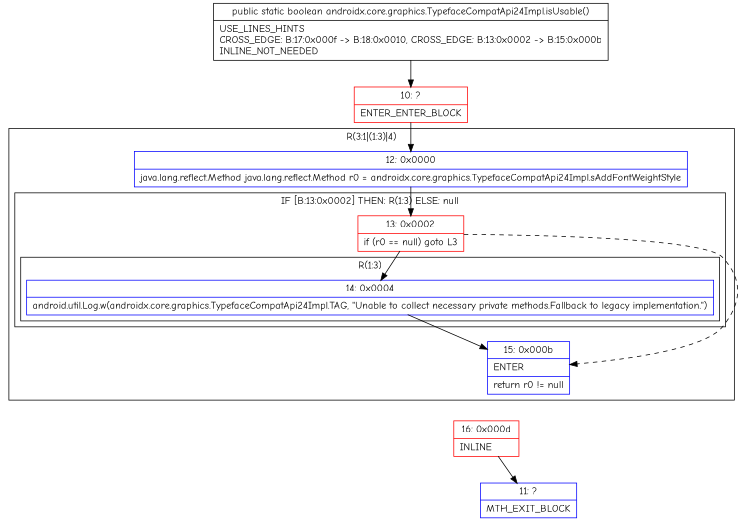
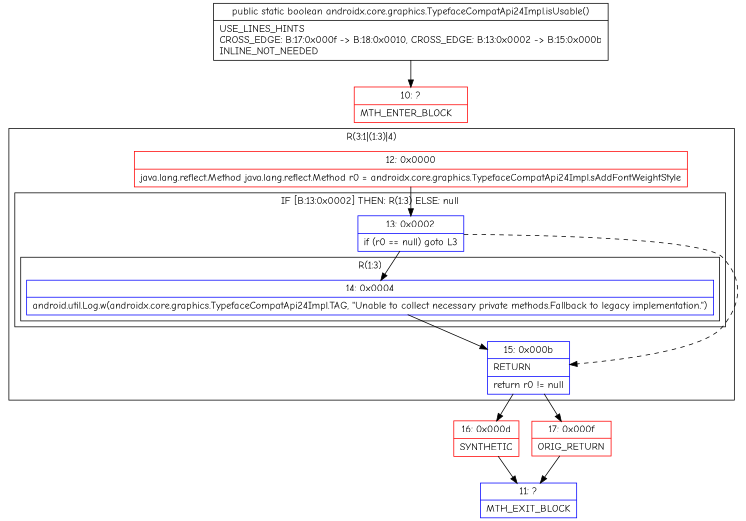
node "10: ?": text "ENTER_ENTER_BLOCK" -> "MTH_ENTER_BLOCK"
edge "10: ?" -> "12: 0x0000": removed
node "12: 0x0000": color blue -> red
node "13: 0x0002": color red -> blue
node "15: 0x000b": text "ENTER" -> "RETURN"
edge "15: 0x000b" -> "16: 0x000d": added
node "17: 0x000f": added
node "16: 0x000d": text "INLINE" -> "SYNTHETIC"
